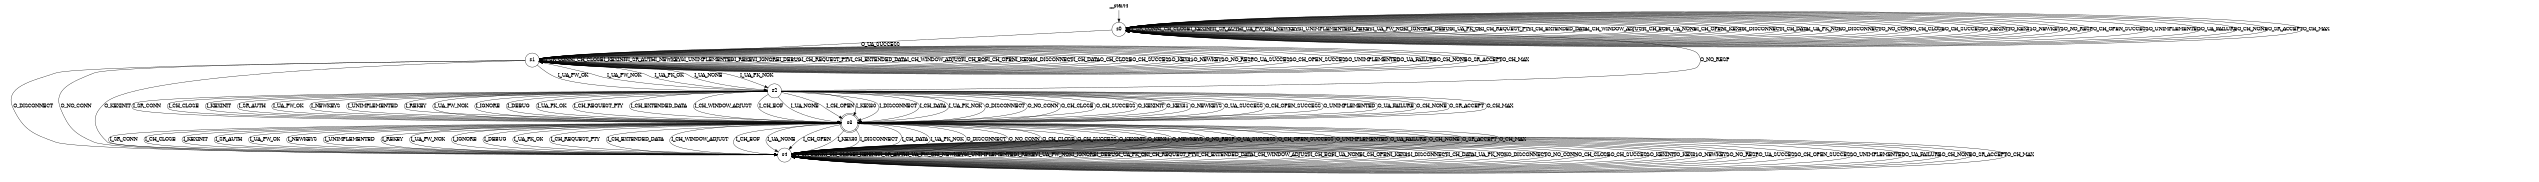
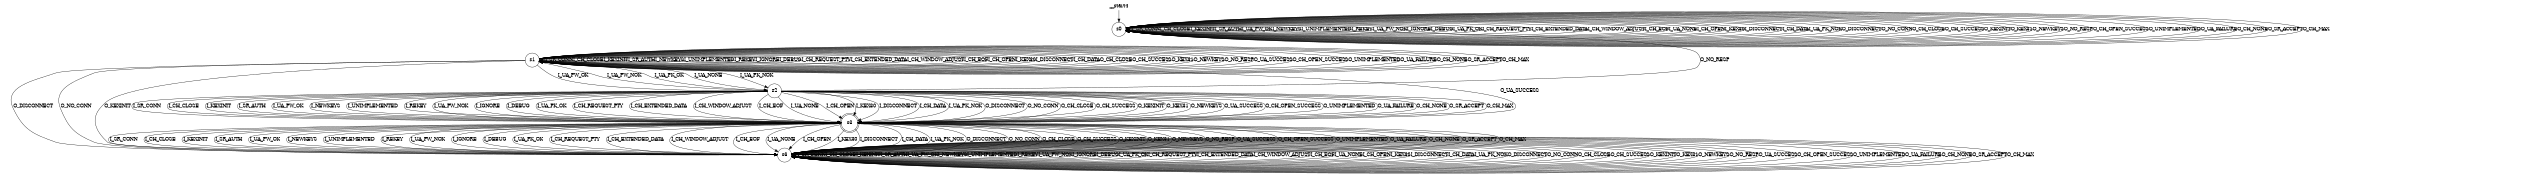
edge "s0" -> "s1": now "s3" -> "s1"
node "s4": label "s4" -> "s6"
